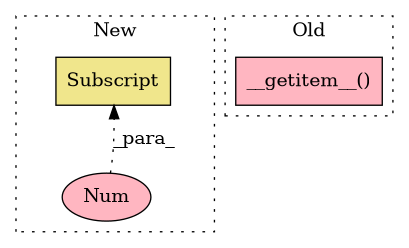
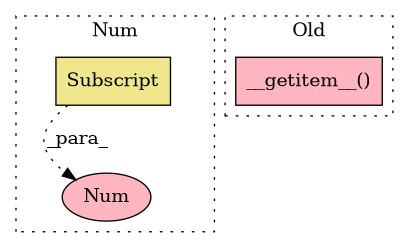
cluster "New": label "New" -> "Num"
edge "Num" -> "Subscript": reversed
